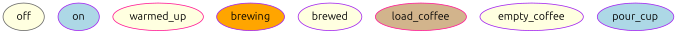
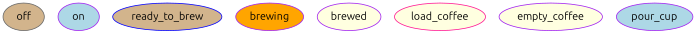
node "off": fillcolor lightyellow -> tan
node "warmed_up": removed
node "ready_to_brew": added
node "load_coffee": fillcolor tan -> lightyellow
